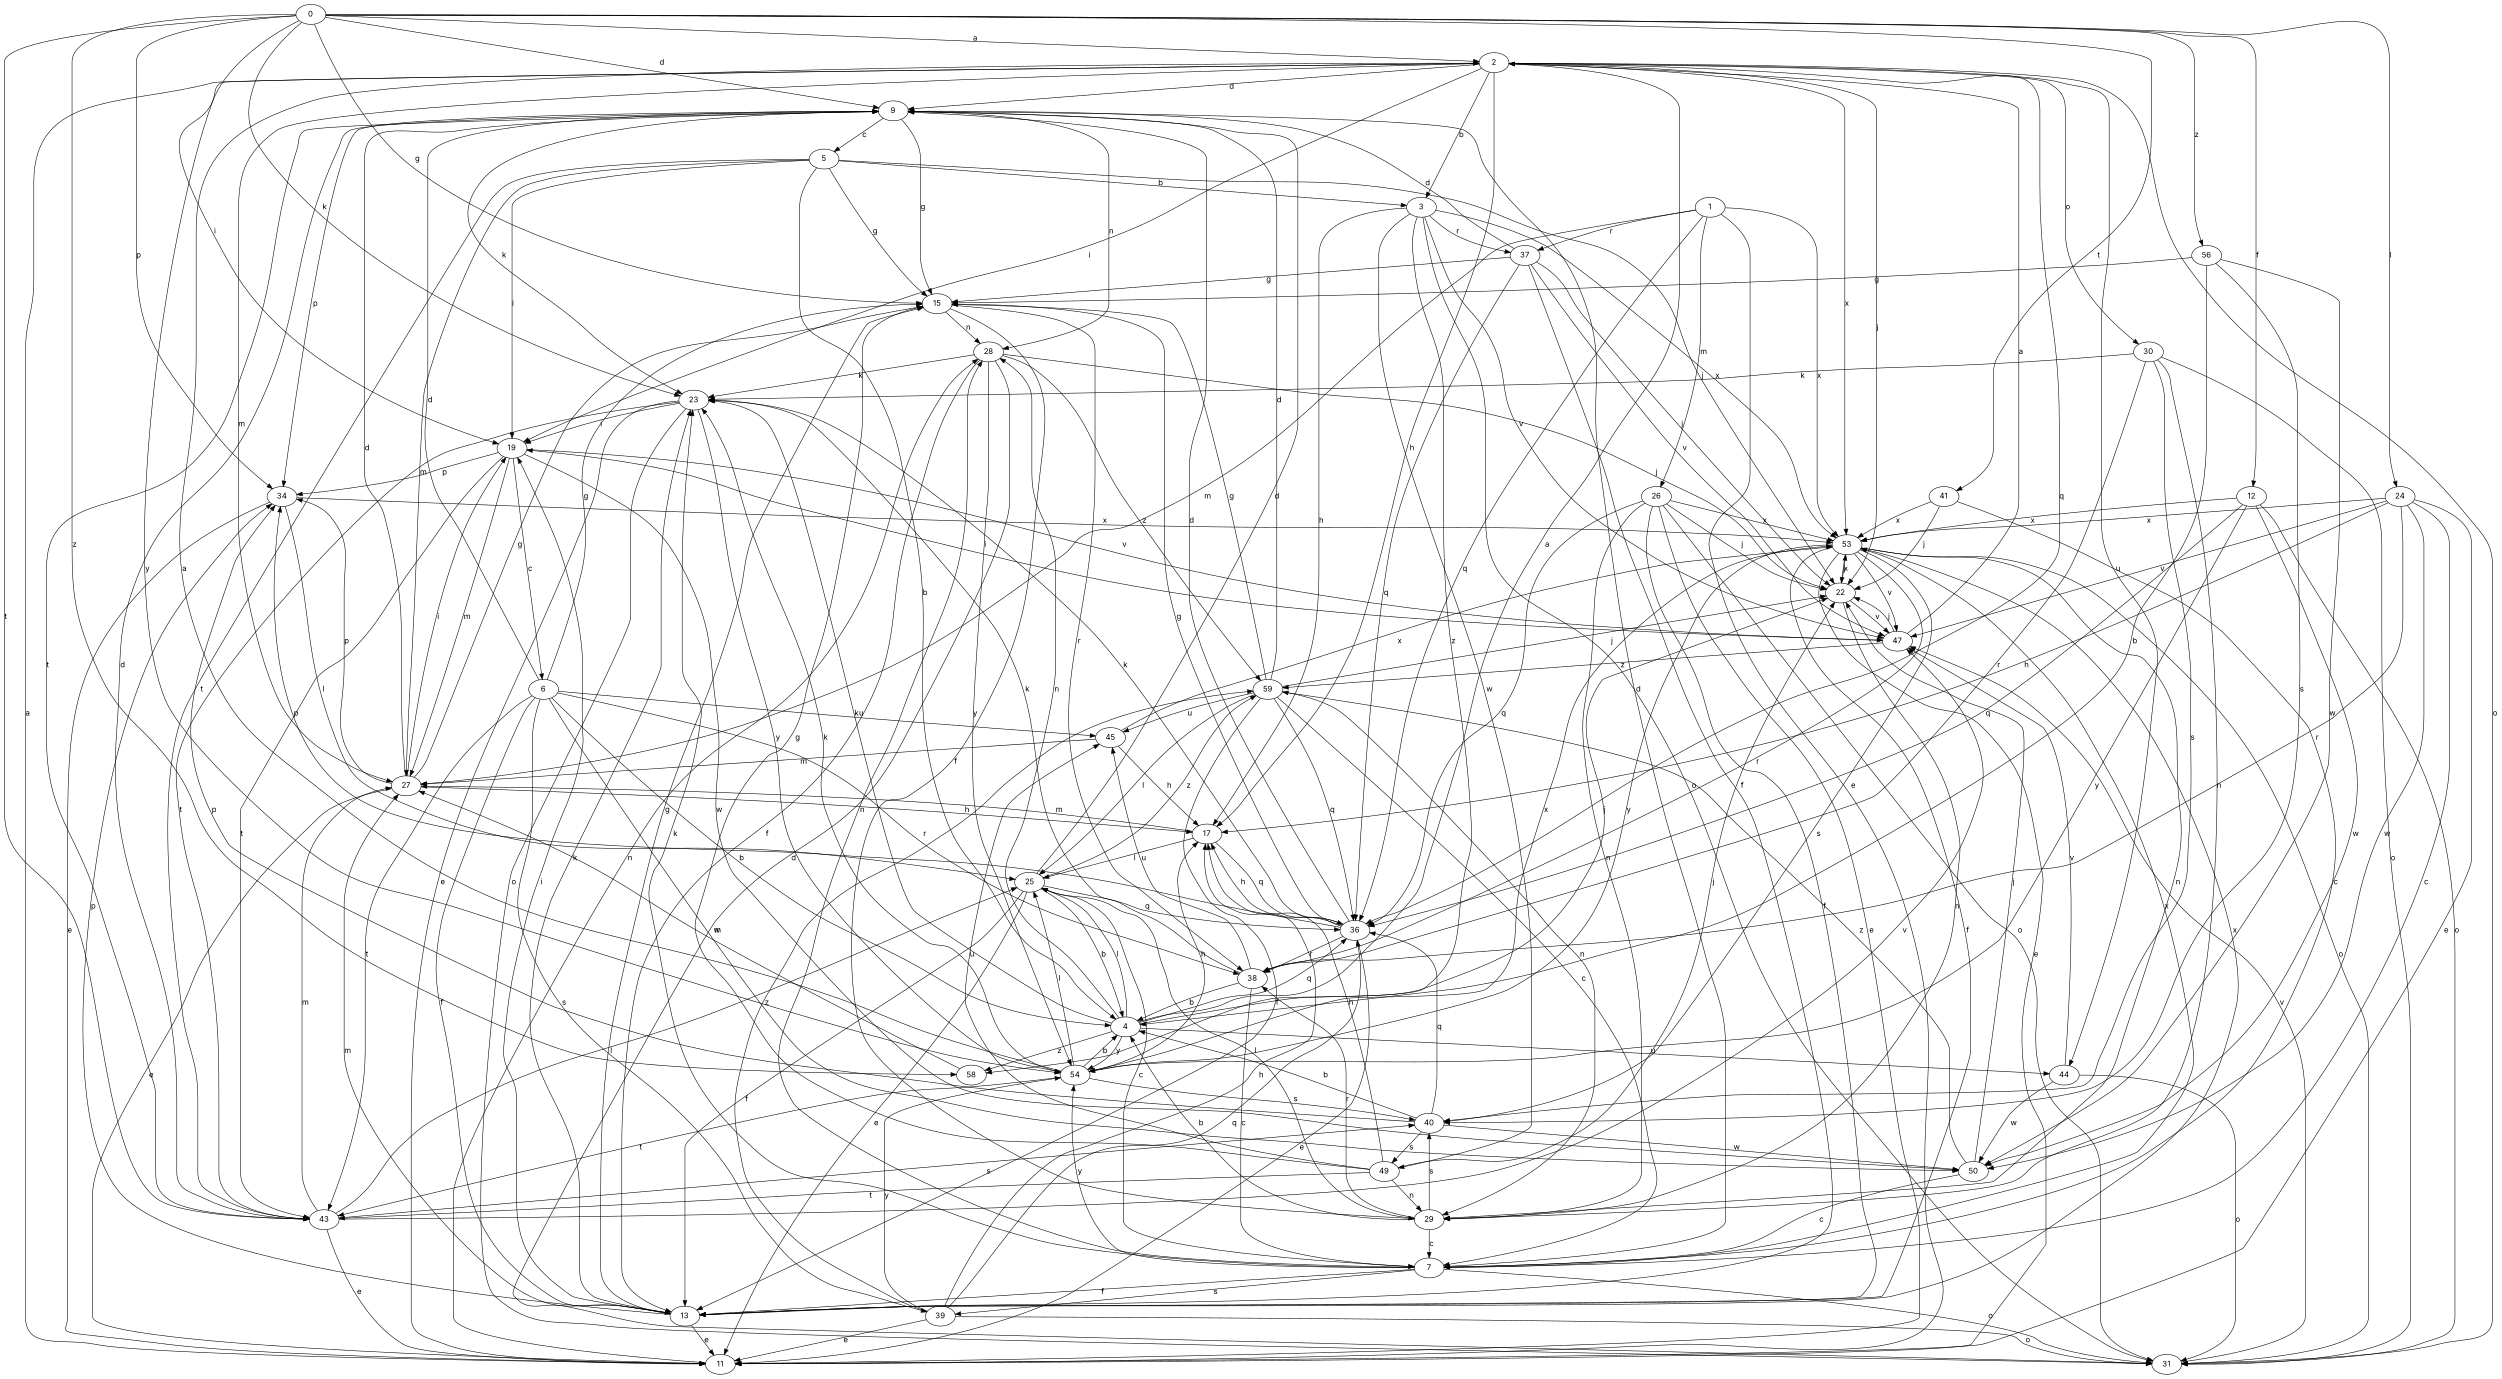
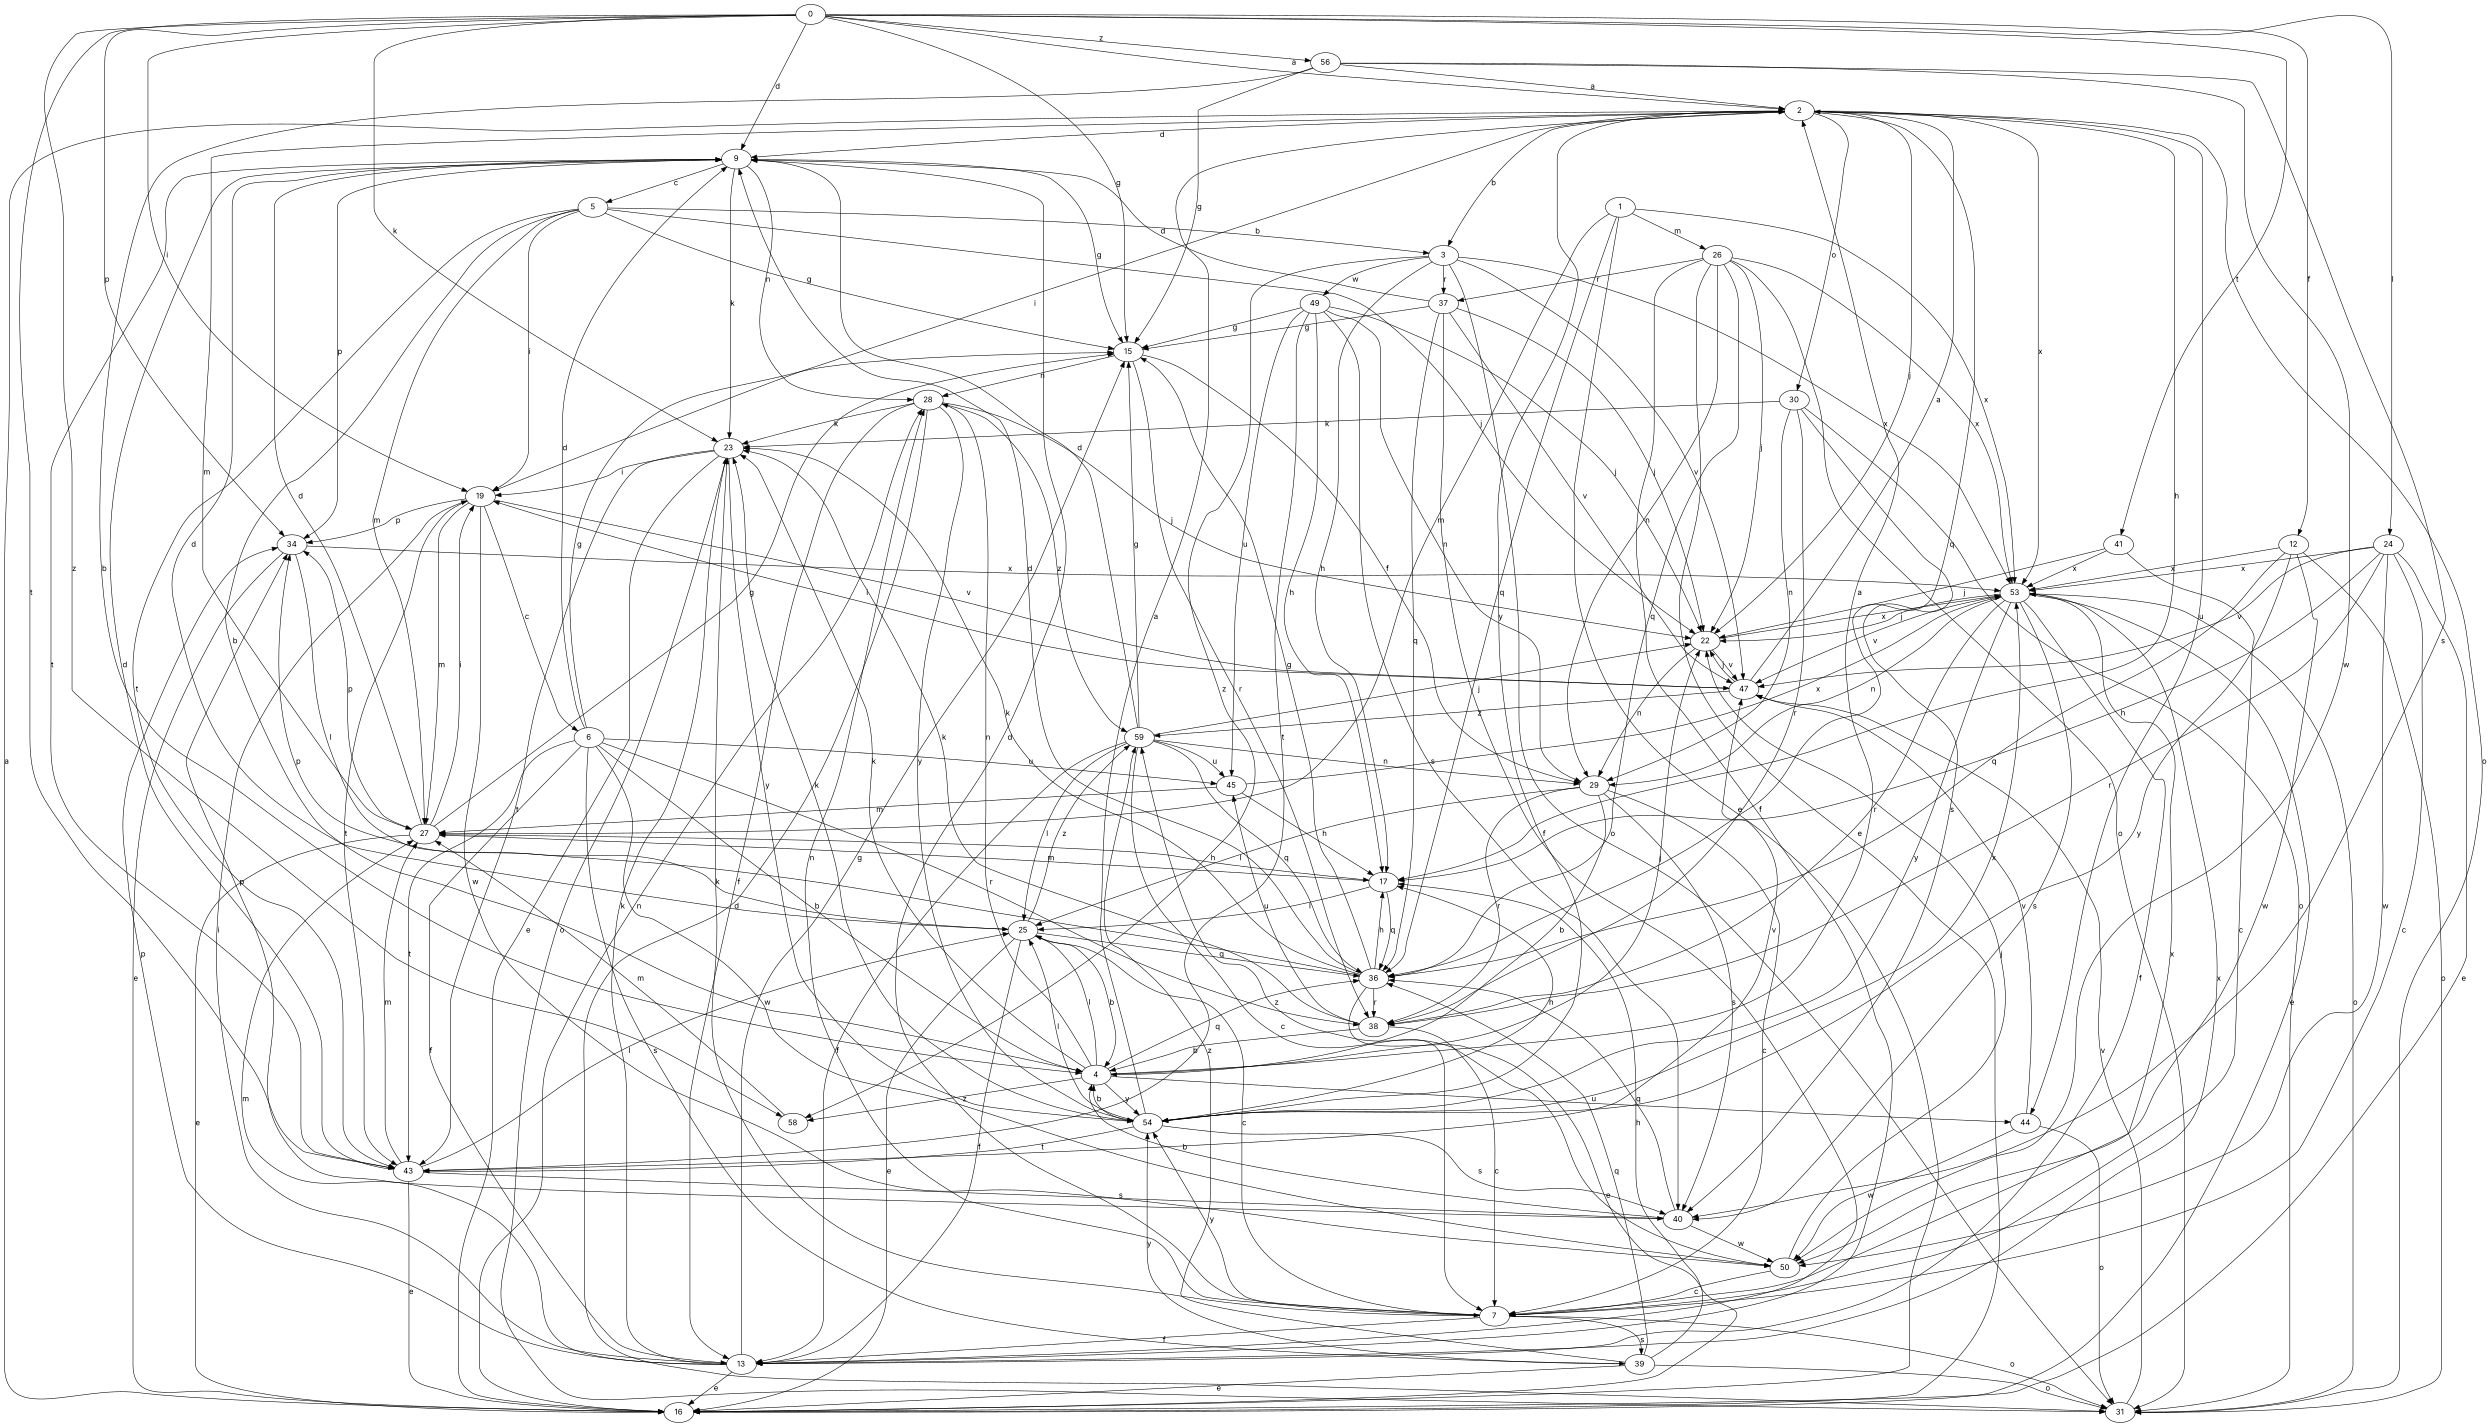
edge "56" -> "2": added, label "a"
edge "1" -> "37": now "26" -> "37"
edge "40" -> "49": reversed
node "11": label "11" -> "16"
